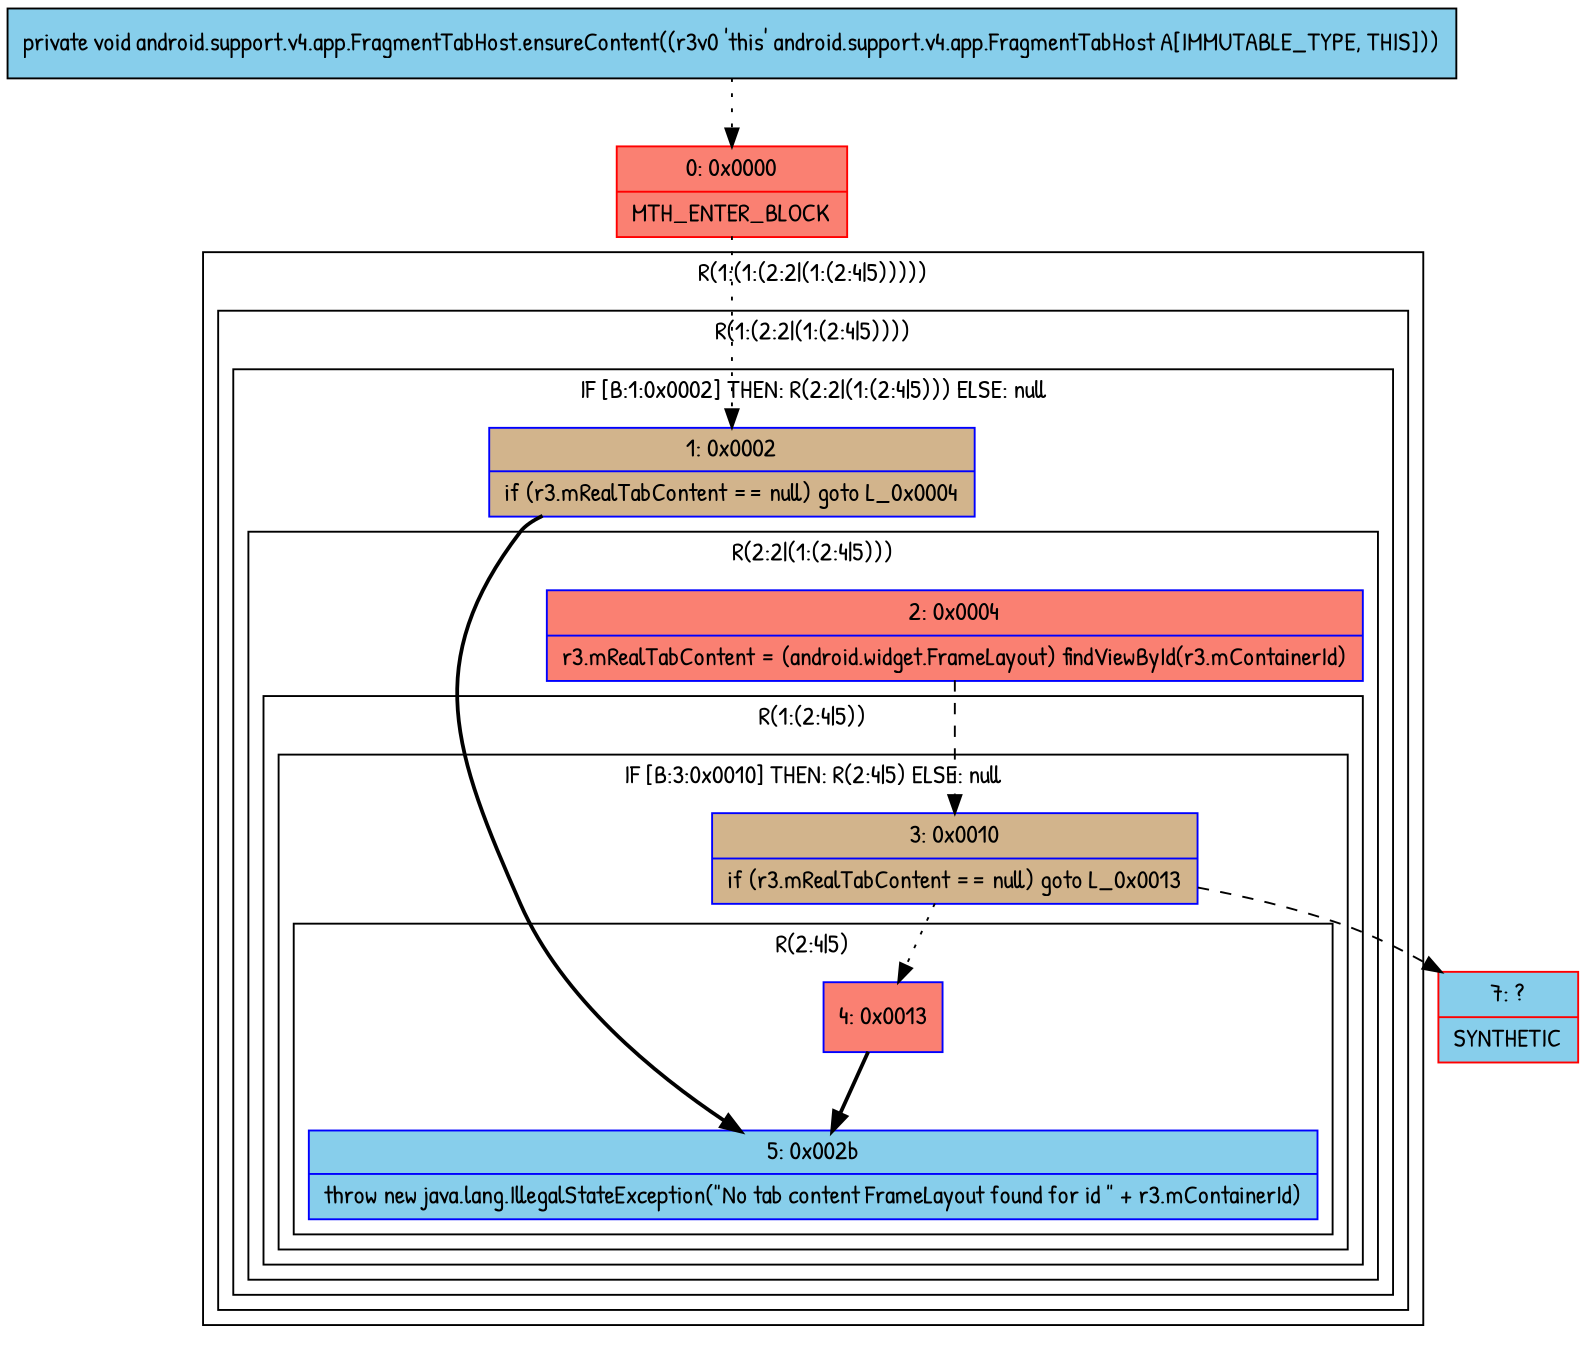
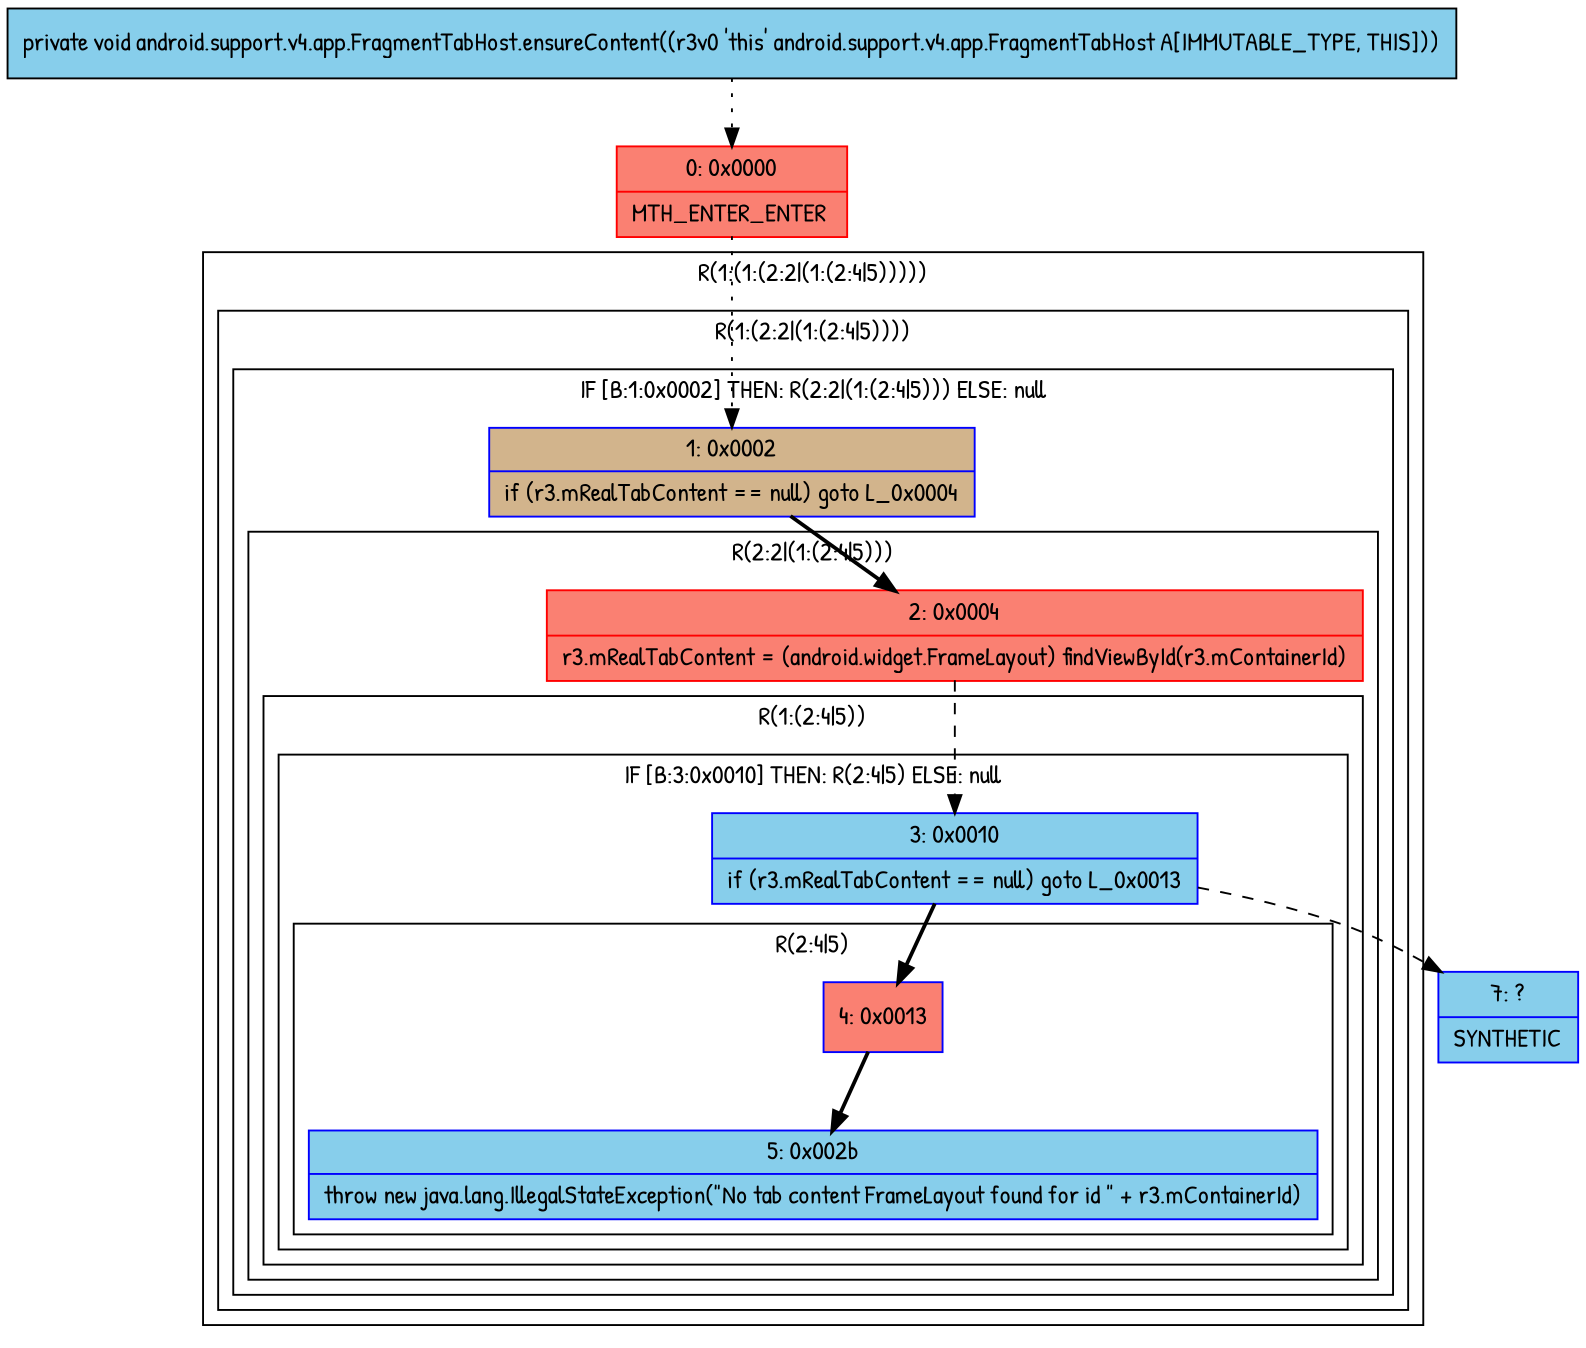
node "0: 0x0000": text "MTH_ENTER_BLOCK" -> "MTH_ENTER_ENTER"
node "2: 0x0004": color blue -> red
edge "1: 0x0002" -> "5: 0x002b": now "1: 0x0002" -> "2: 0x0004"
node "3: 0x0010": fillcolor tan -> skyblue
edge "3: 0x0010" -> "4: 0x0013": style dotted -> bold
node "7: ?": color red -> blue
